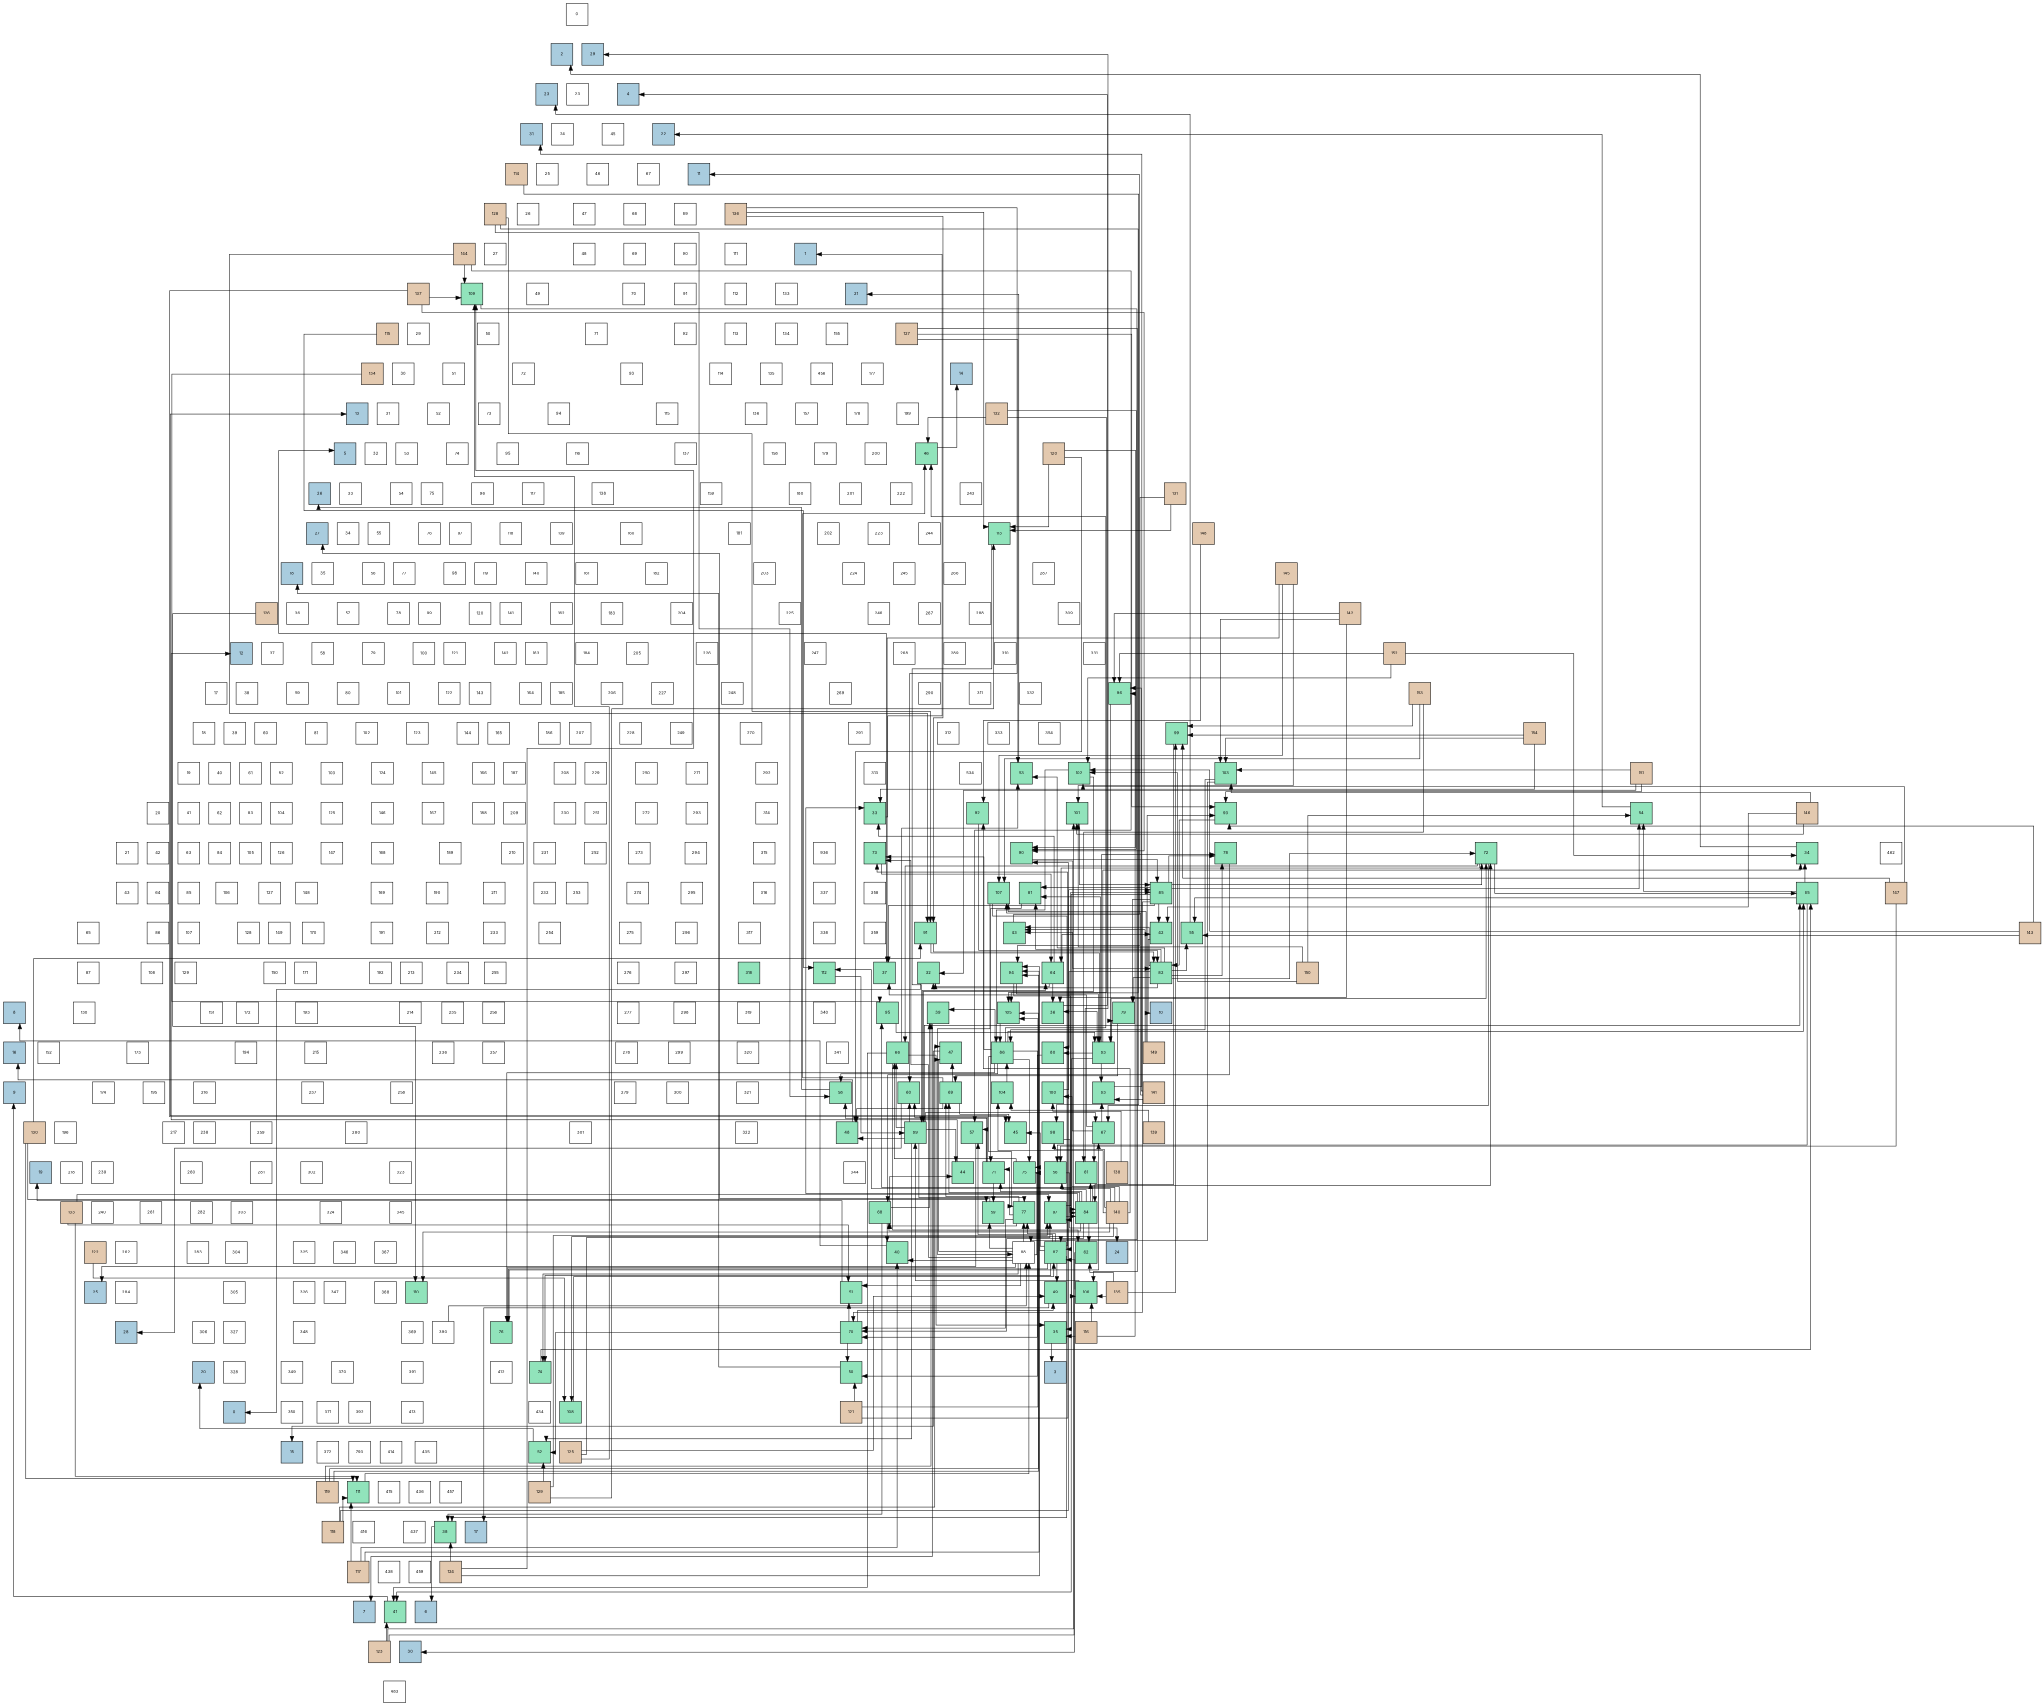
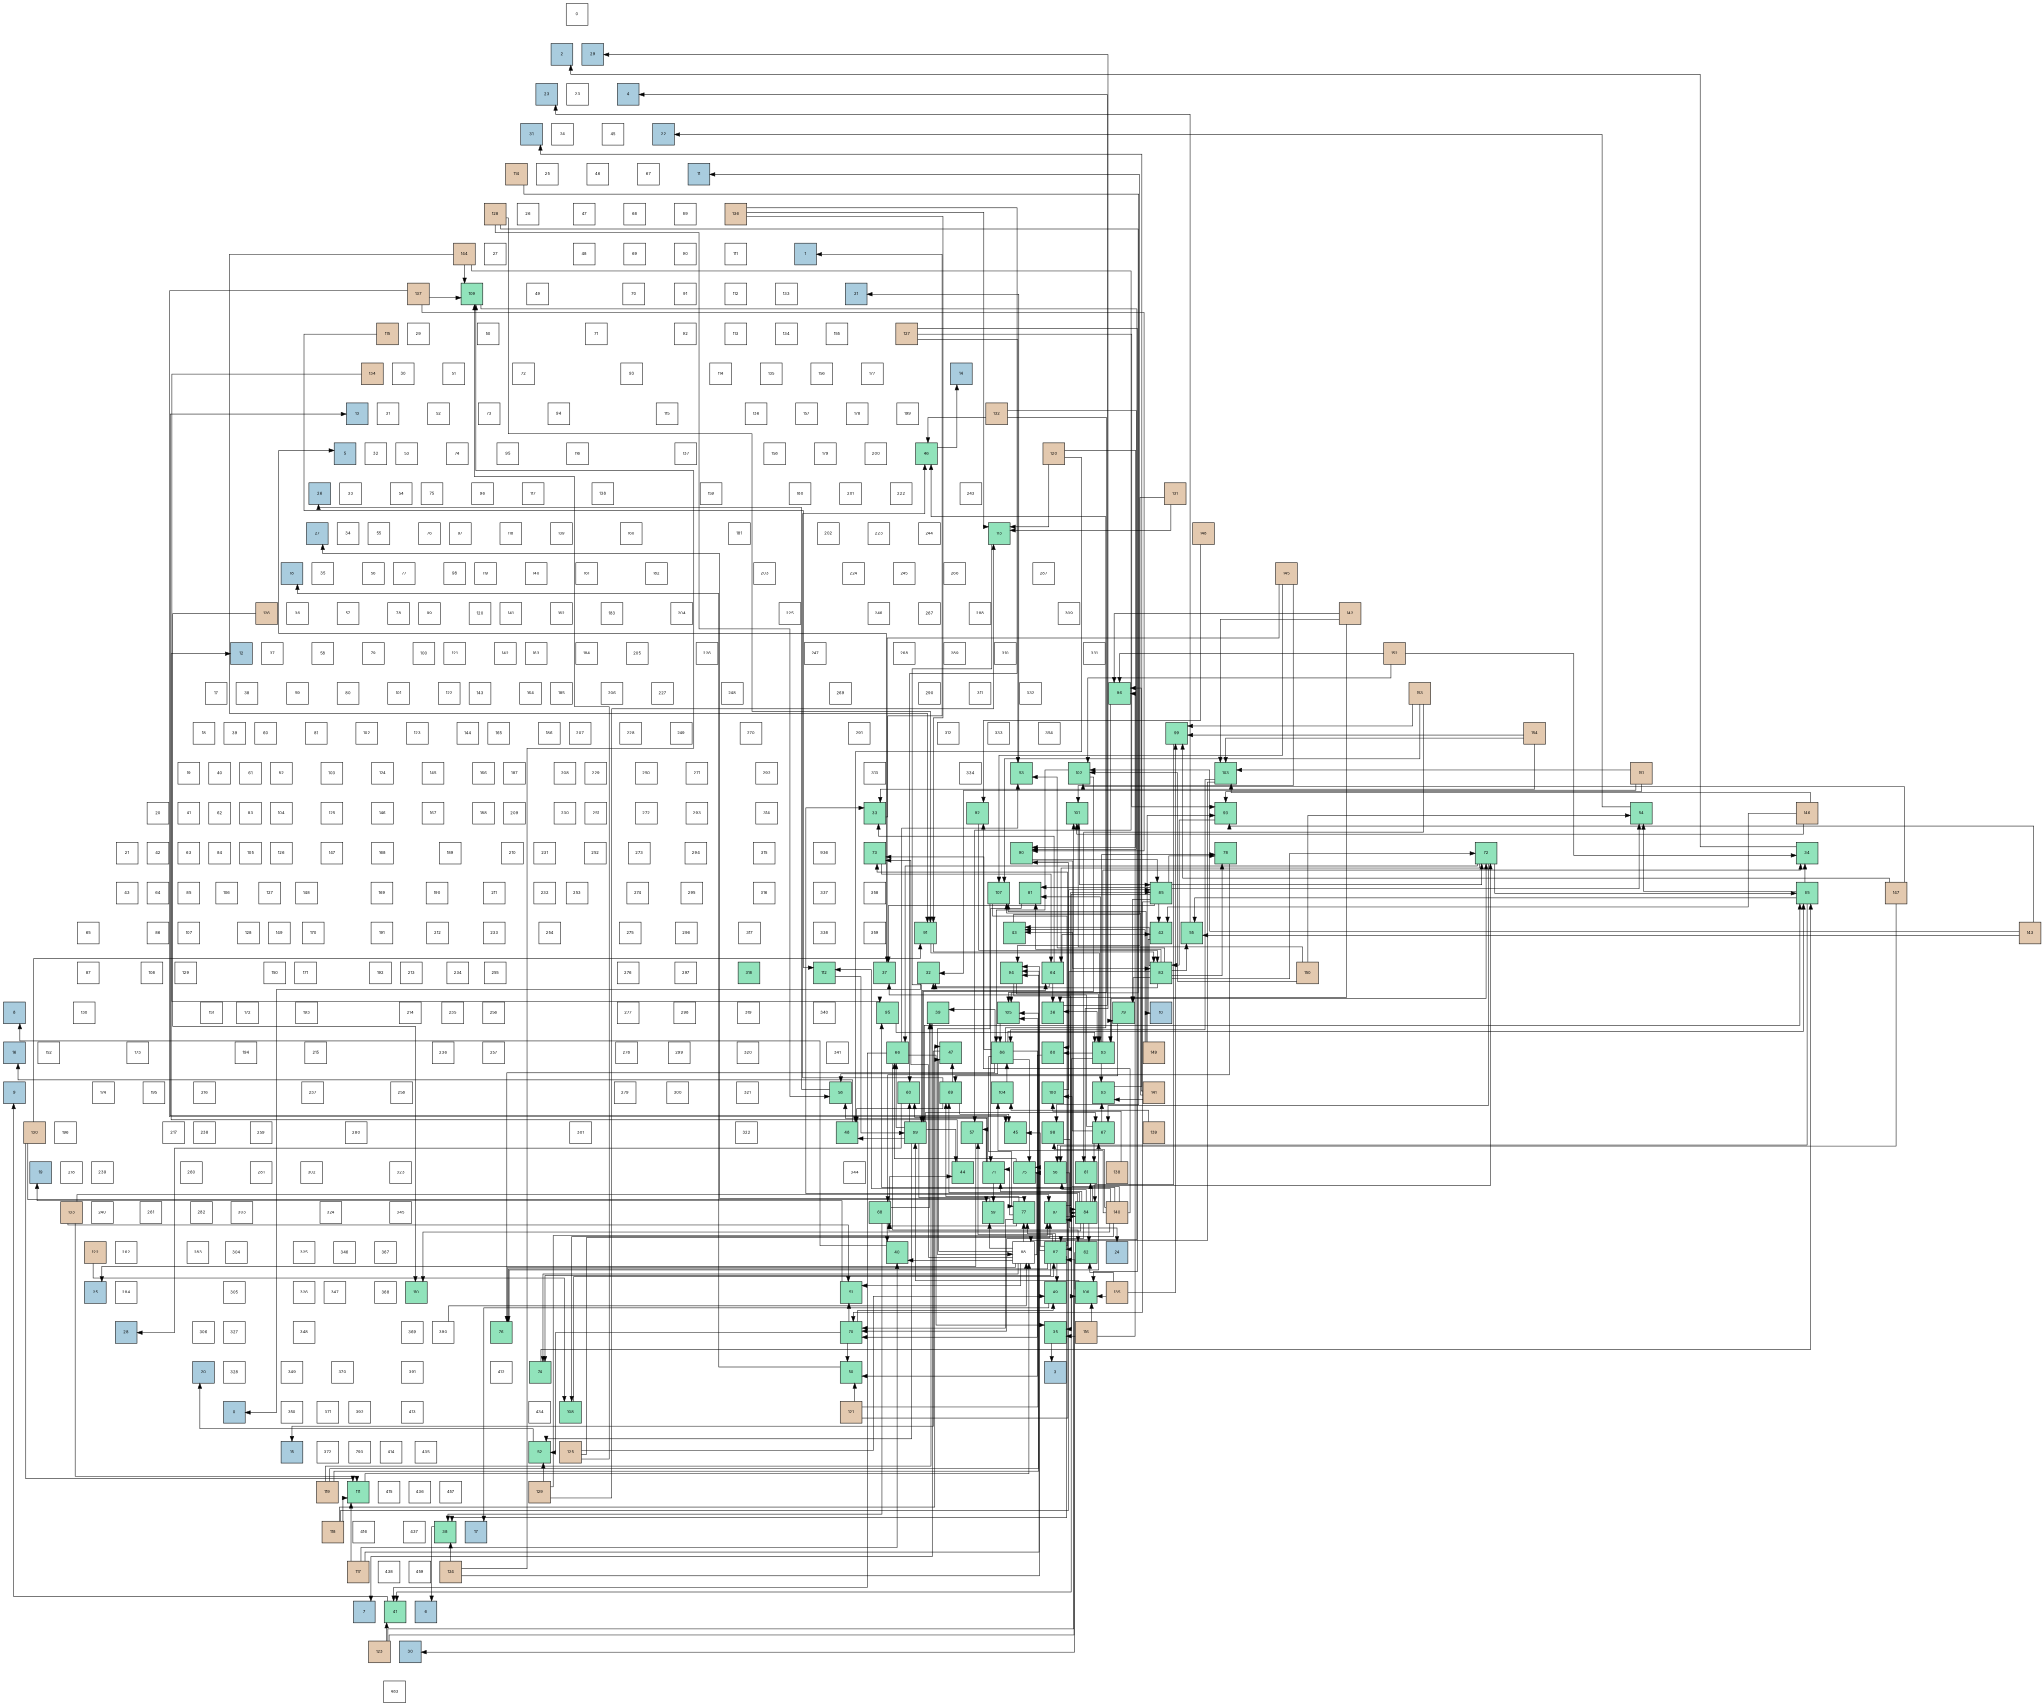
node "456": label "456" -> "156"
node "534": label "534" -> "334"
node "462": removed
